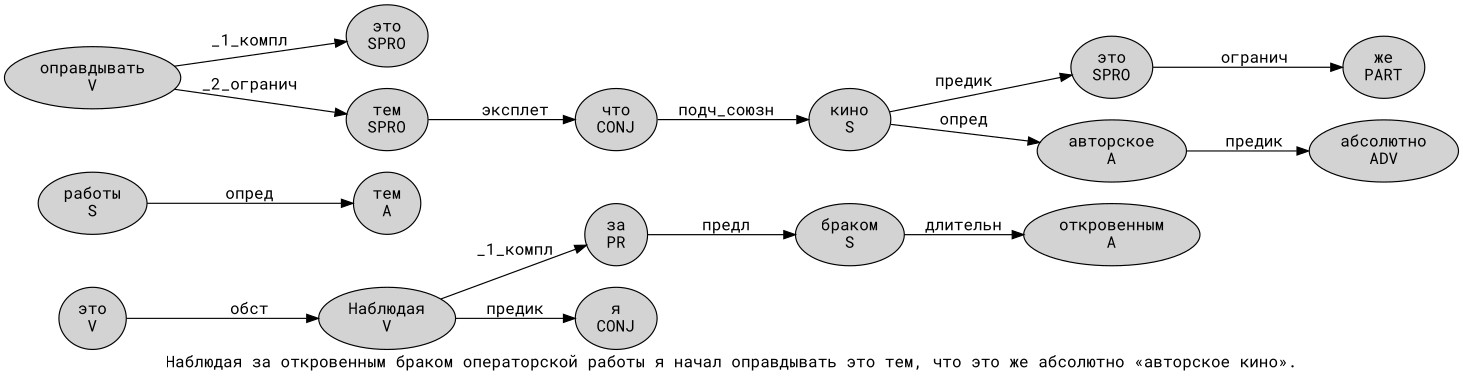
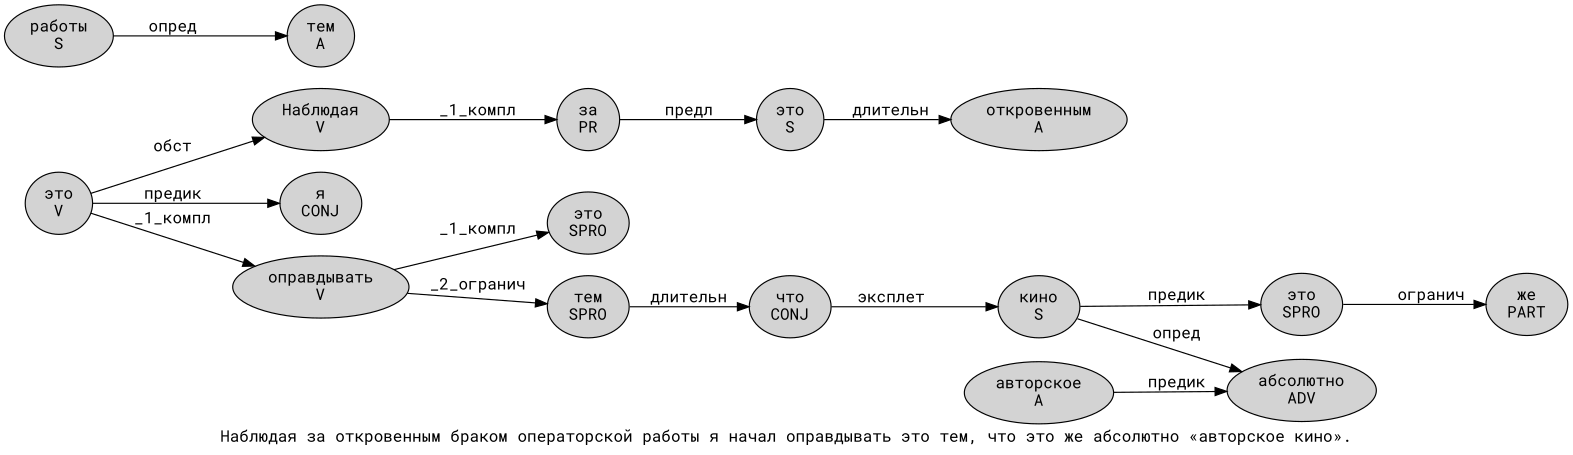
edge "тем SPRO" -> "что CONJ": label "эксплет" -> "длительн"
edge "что CONJ" -> "кино S": label "подч_союзн" -> "эксплет"
edge "кино S" -> "авторское A": now "кино S" -> "абсолютно ADV"
node "браком S": label "браком S" -> "это S"
edge "это V" -> "оправдывать V": added, label "_1_компл"
edge "Наблюдая V" -> "я CONJ": now "это V" -> "я CONJ"
